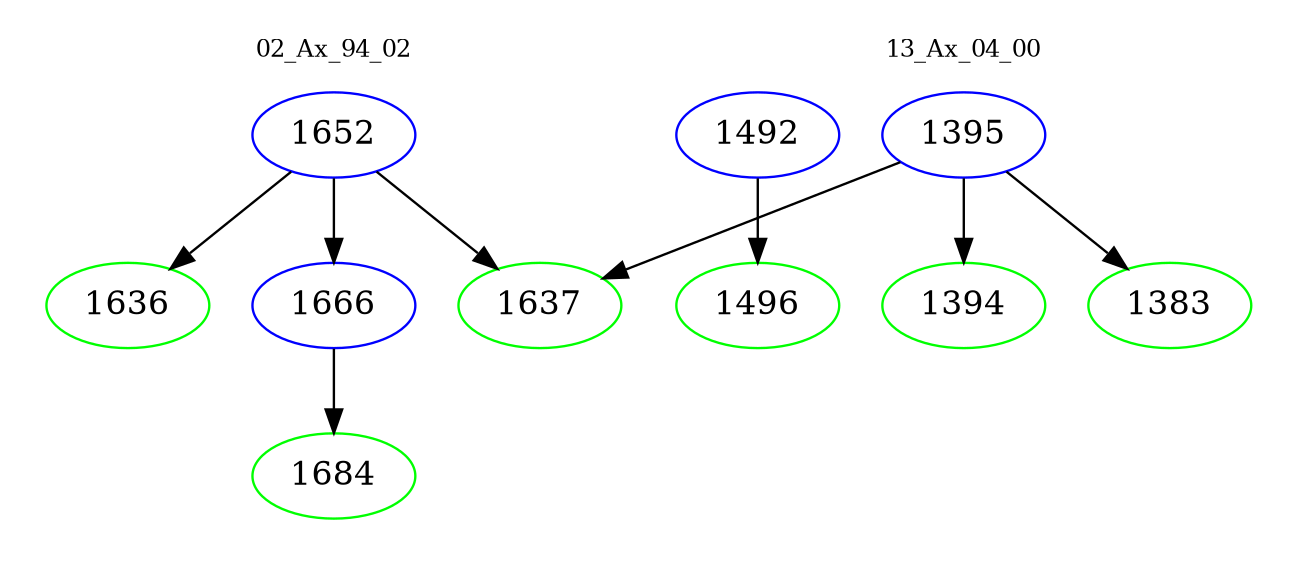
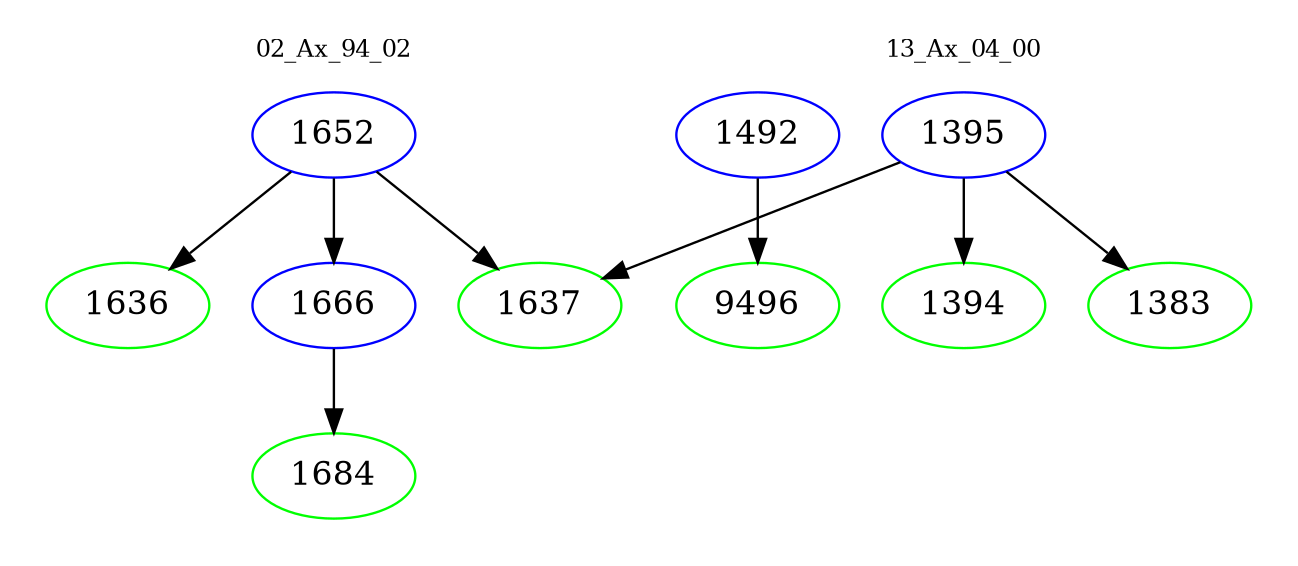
node "1496": label "1496" -> "9496"
